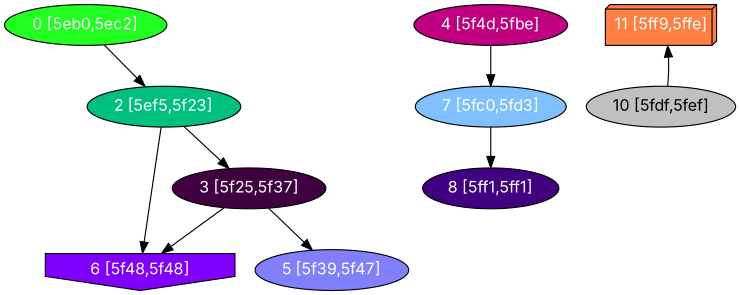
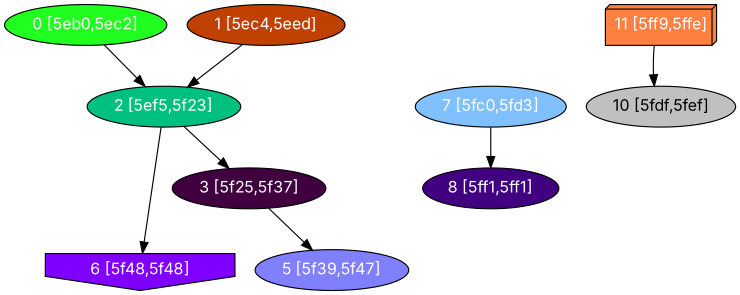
node "1 [5ec4,5eed]": added
node "4 [5f4d,5fbe]": removed
edge "10 [5fdf,5fef]" -> "11 [5ff9,5ffe]": reversed
edge "3 [5f25,5f37]" -> "6 [5f48,5f48]": removed
